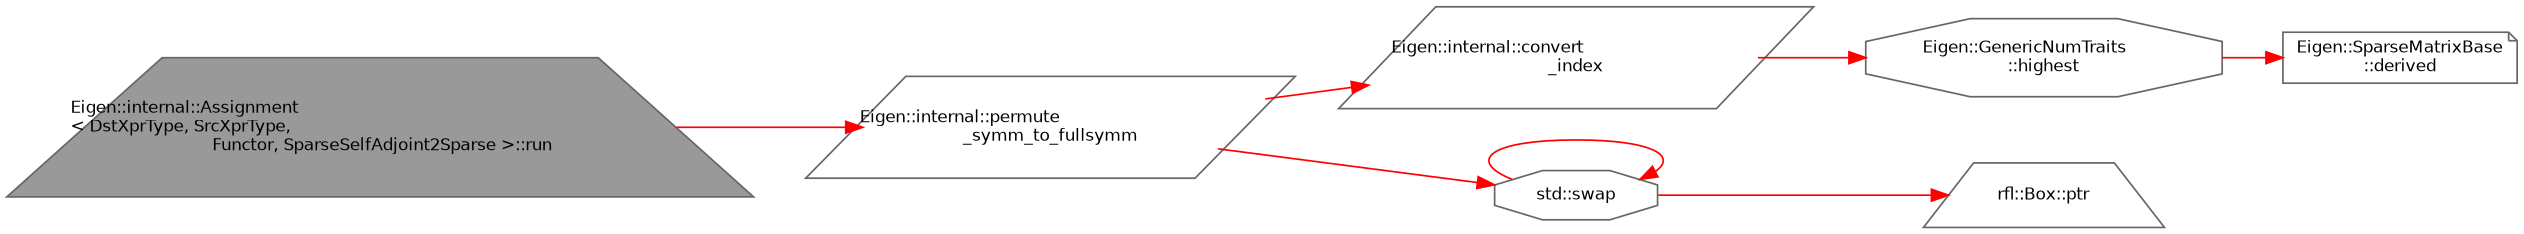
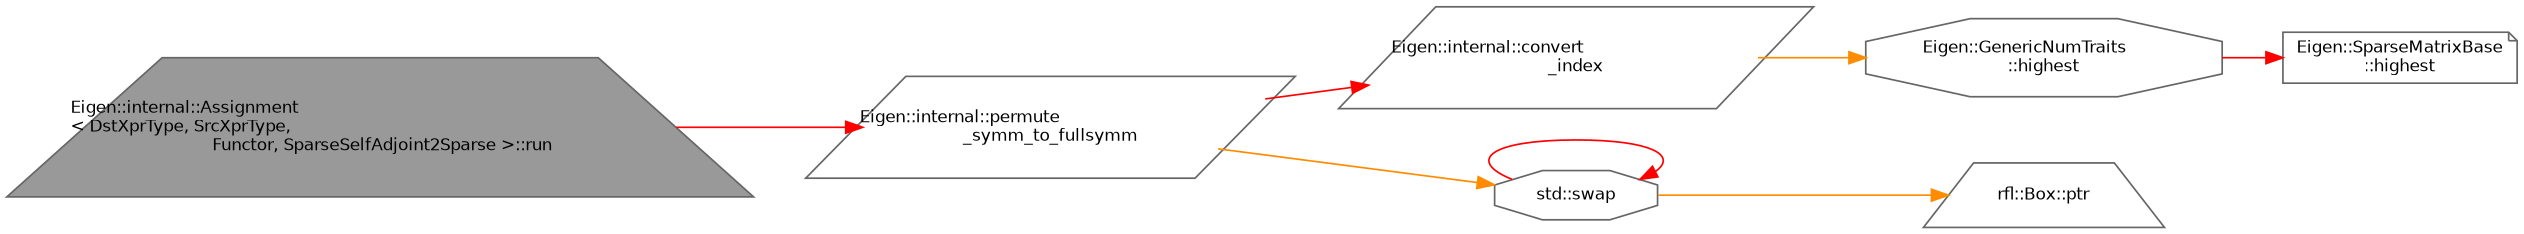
edge "Eigen::internal::convert _index" -> "Eigen::GenericNumTraits ::highest": color red -> darkorange
node "Eigen::SparseMatrixBase ::derived": label "Eigen::SparseMatrixBase ::derived" -> "Eigen::SparseMatrixBase ::highest"
edge "Eigen::internal::permute _symm_to_fullsymm" -> "std::swap": color red -> darkorange
edge "std::swap" -> "rfl::Box::ptr": color red -> darkorange
